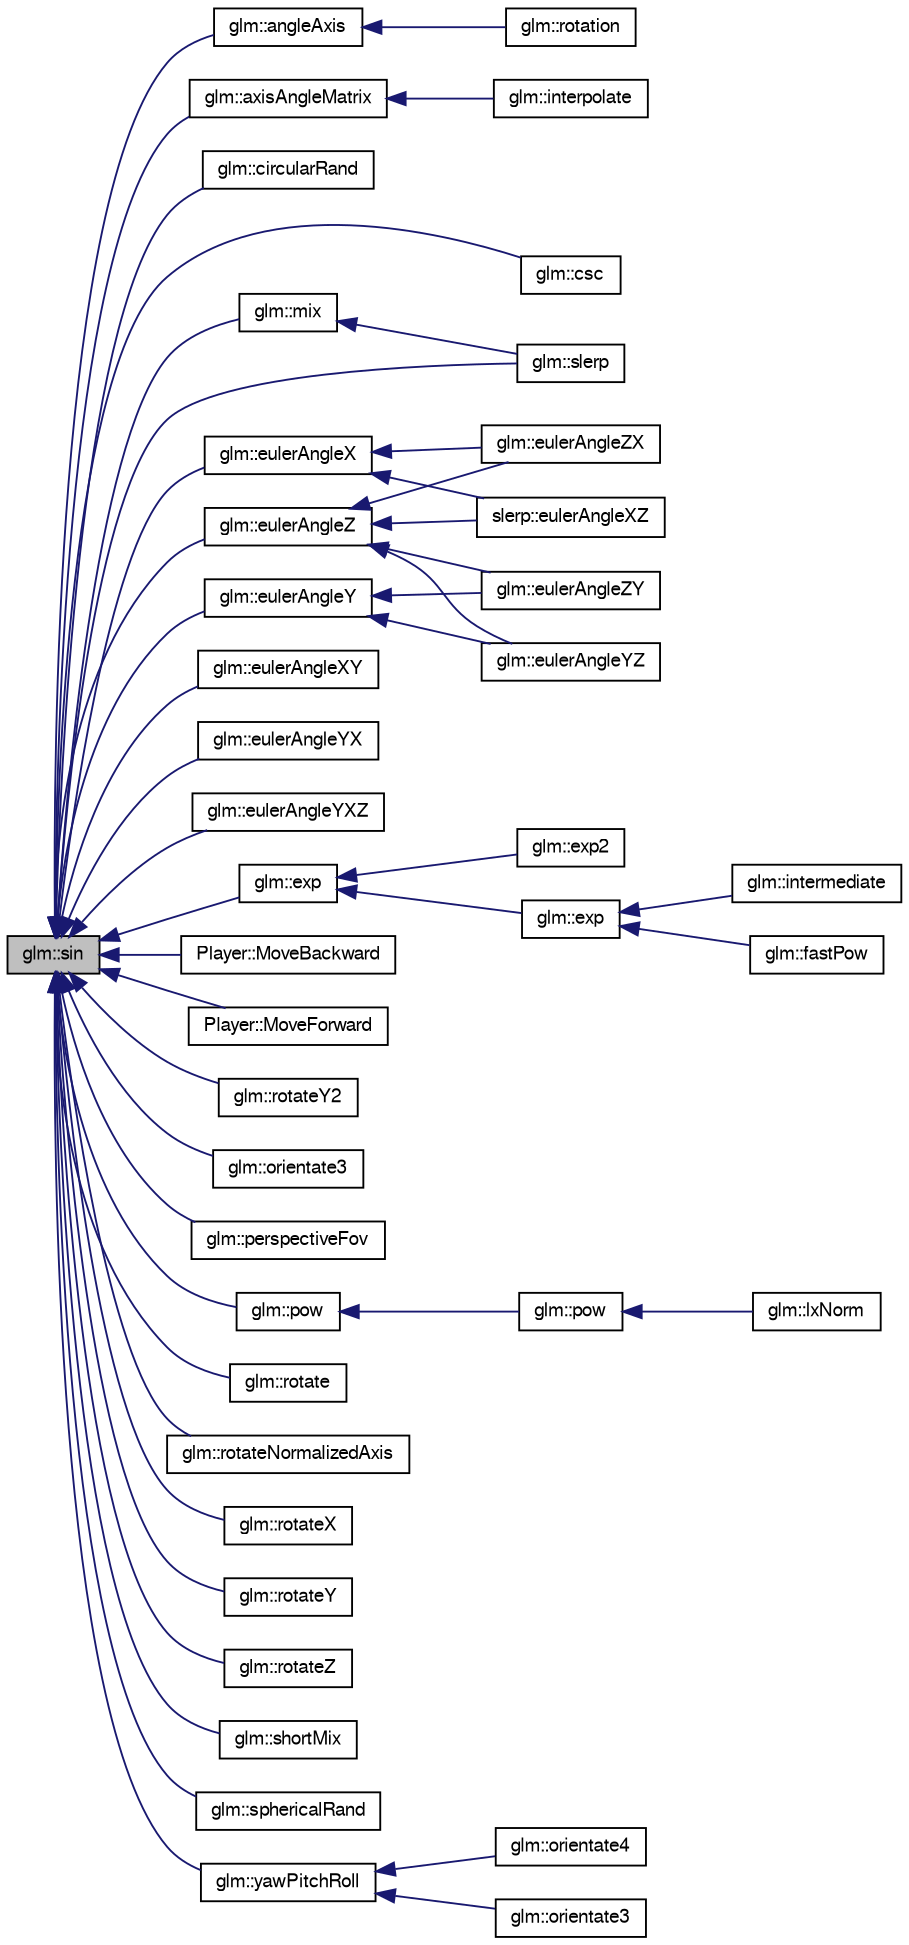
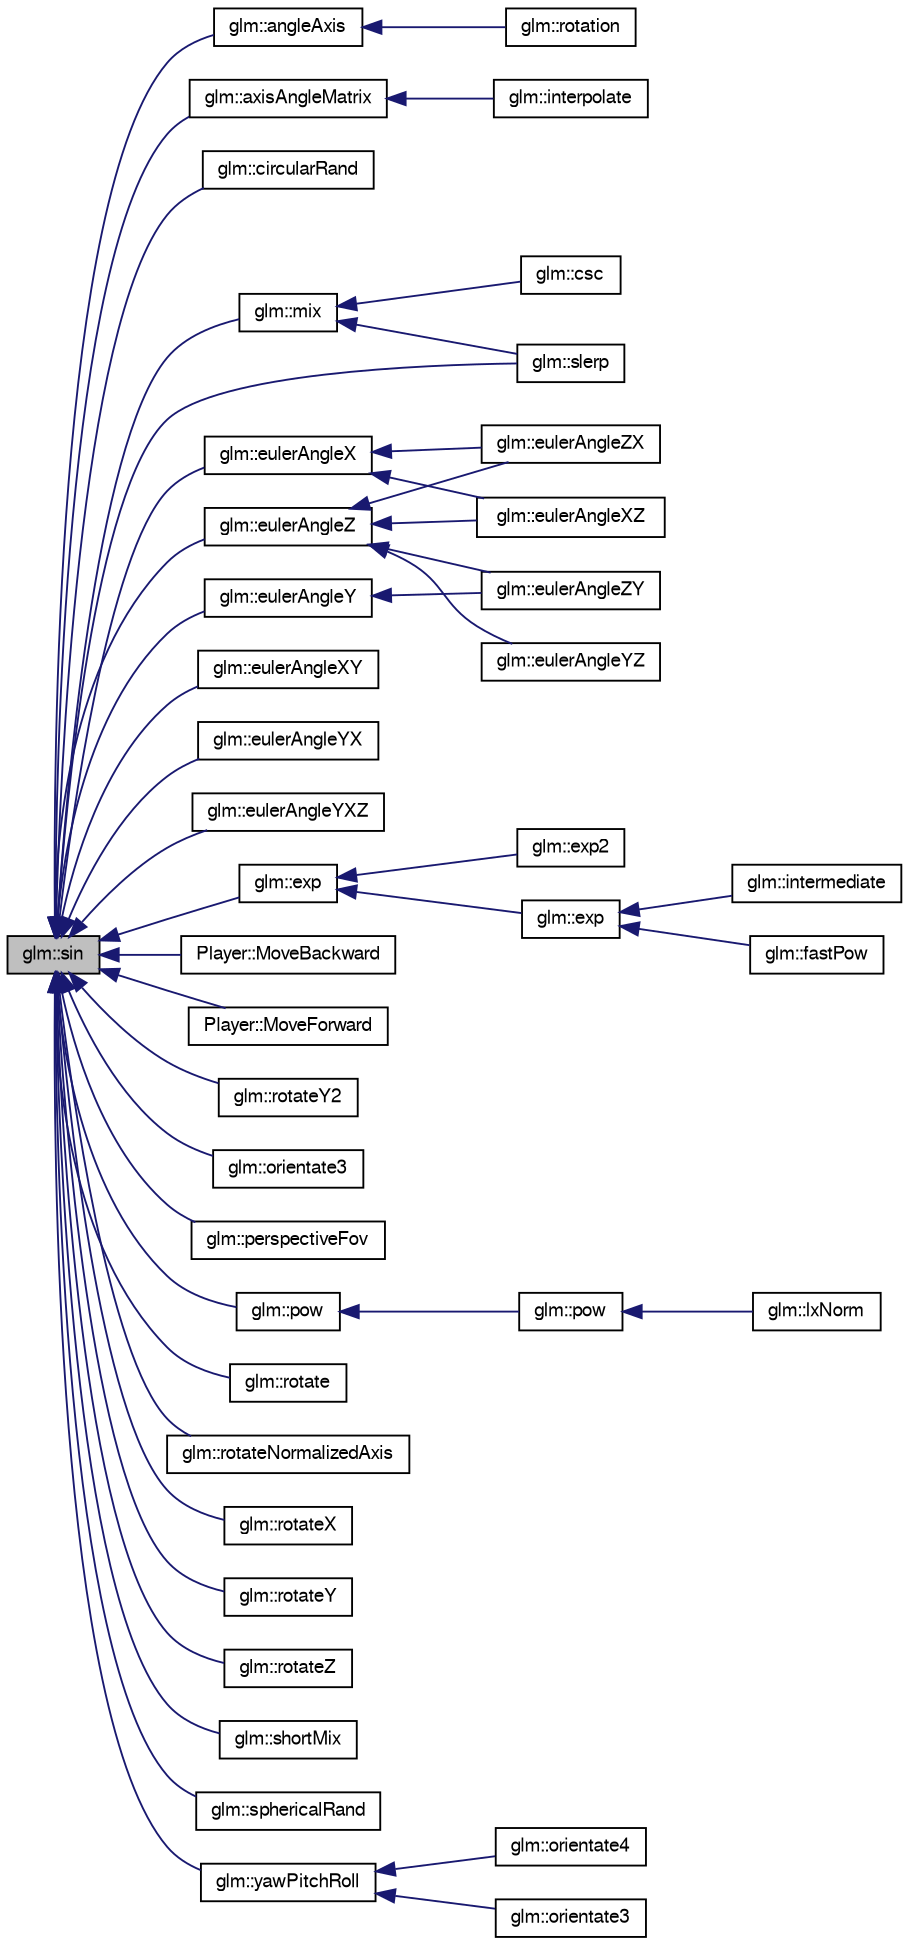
edge "glm::csc" -> "glm::sin": now "glm::csc" -> "glm::mix"
node "slerp::eulerAngleXZ": label "slerp::eulerAngleXZ" -> "glm::eulerAngleXZ"
edge "glm::eulerAngleYZ" -> "glm::eulerAngleY": removed
